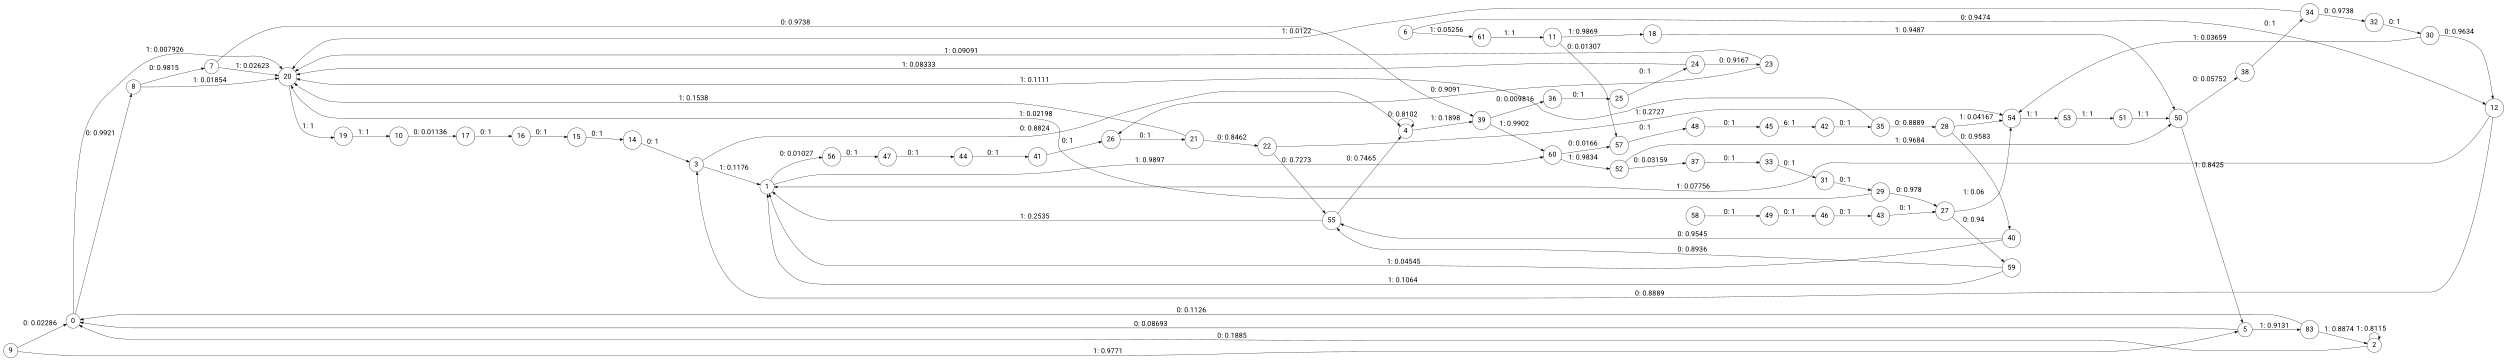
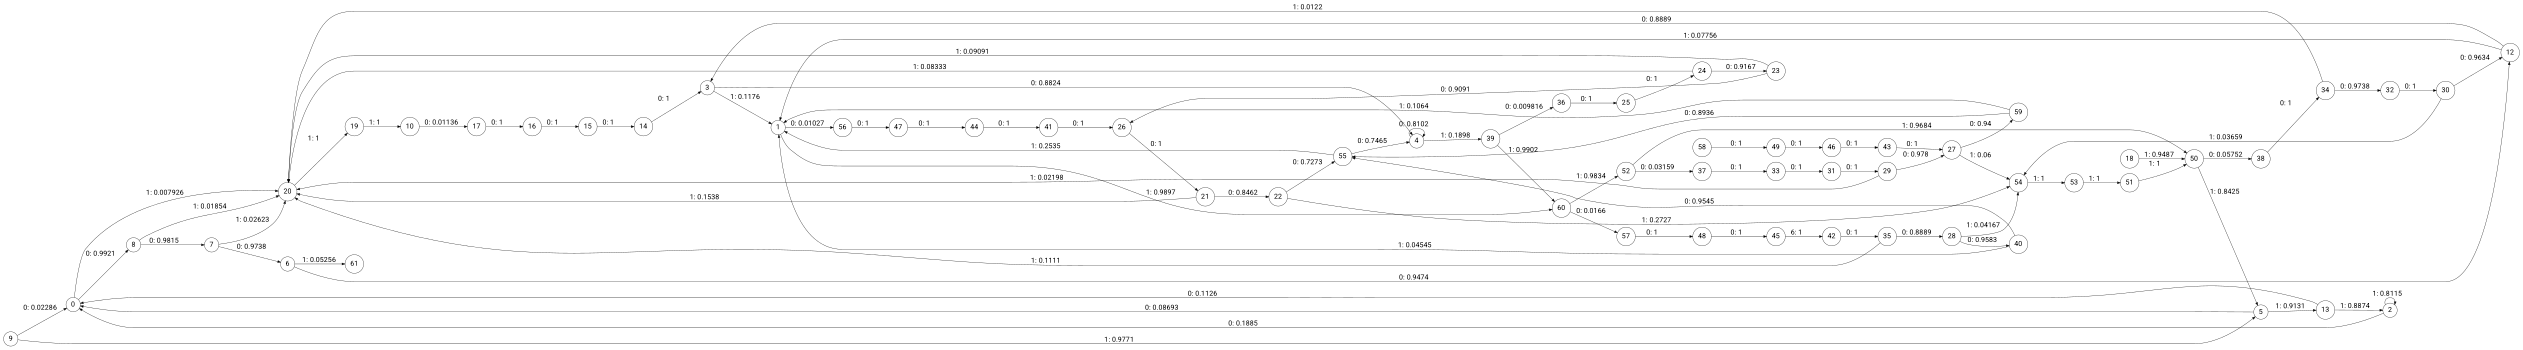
edge "7" -> "39": now "7" -> "6"
node "11": removed
node "83": label "83" -> "13"
